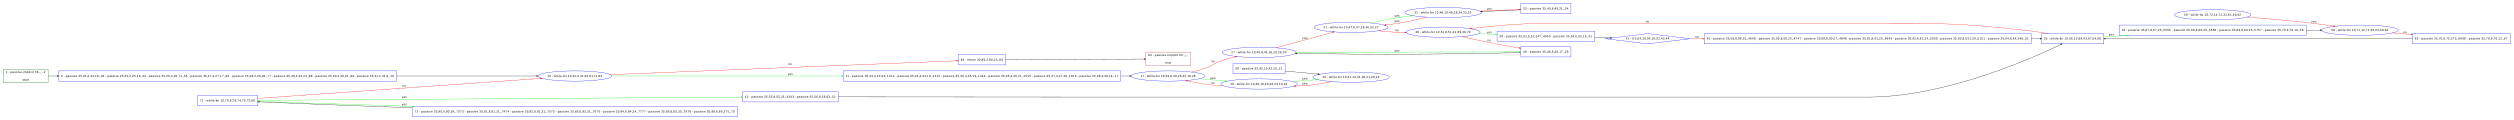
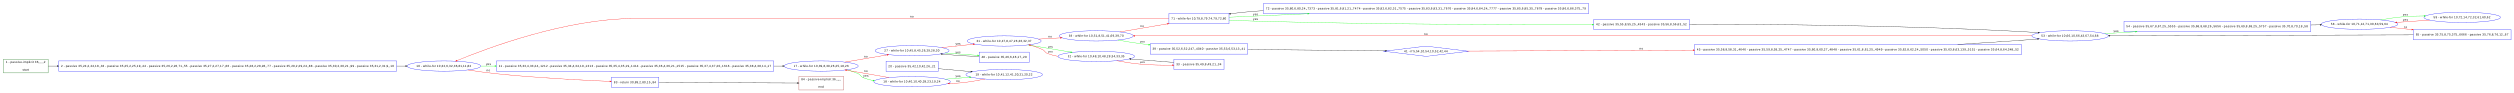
edge "58 - while-for 10,71,12,71,30,63,59,64" -> "59 - while-for 10,72,14,72,32,61,60,62": added, label "yes"
node "53 - while-for 10,66,10,66,43,67,54,68": shape box -> ellipse
edge "38 - while-for 10,51,8,51,41,69,39,70" -> "48 - passive 35,46,6,46,17,,29": now "38 - while-for 10,51,8,51,41,69,39,70" -> "71 - while-for 10,79,8,79,74,79,72,80"
edge "19 - while-for 10,41,12,41,30,21,20,22" -> "18 - while-for 10,40,10,40,28,23,19,24": label "yes" -> "no"
